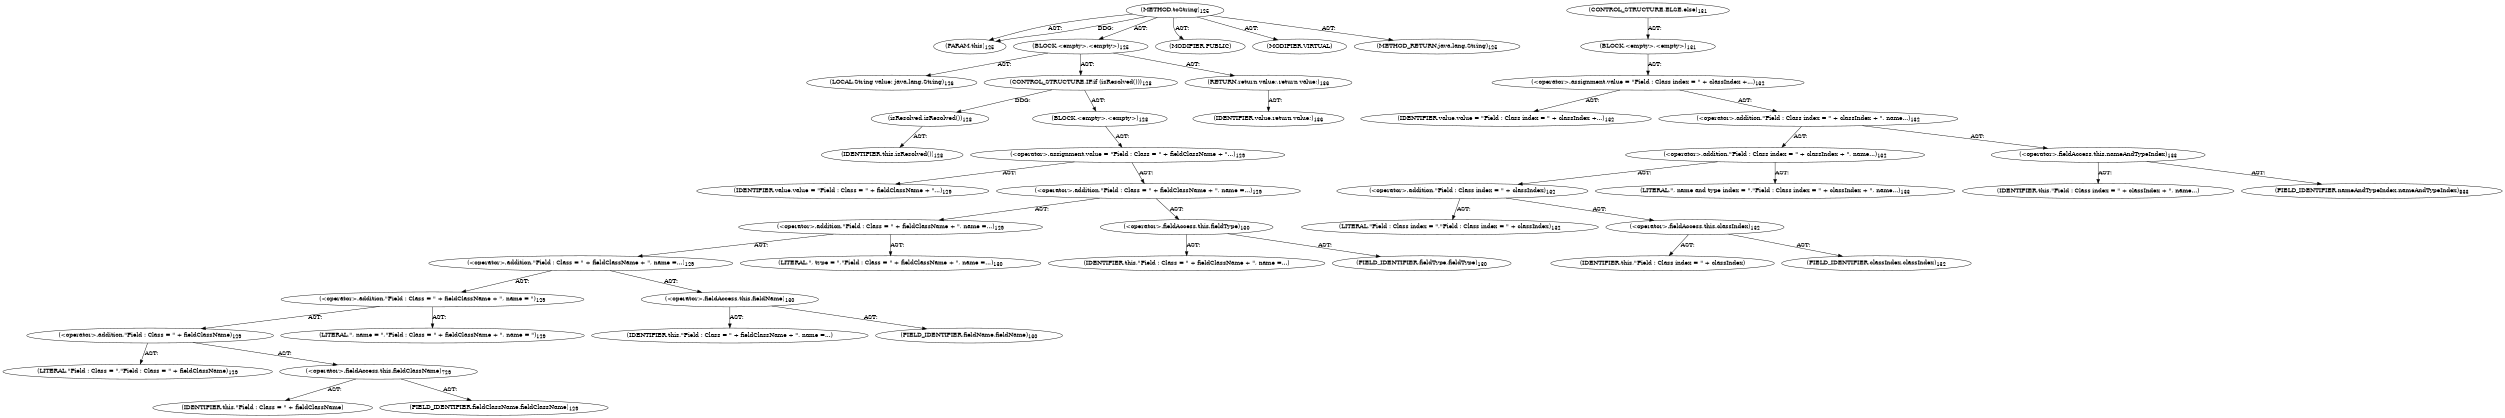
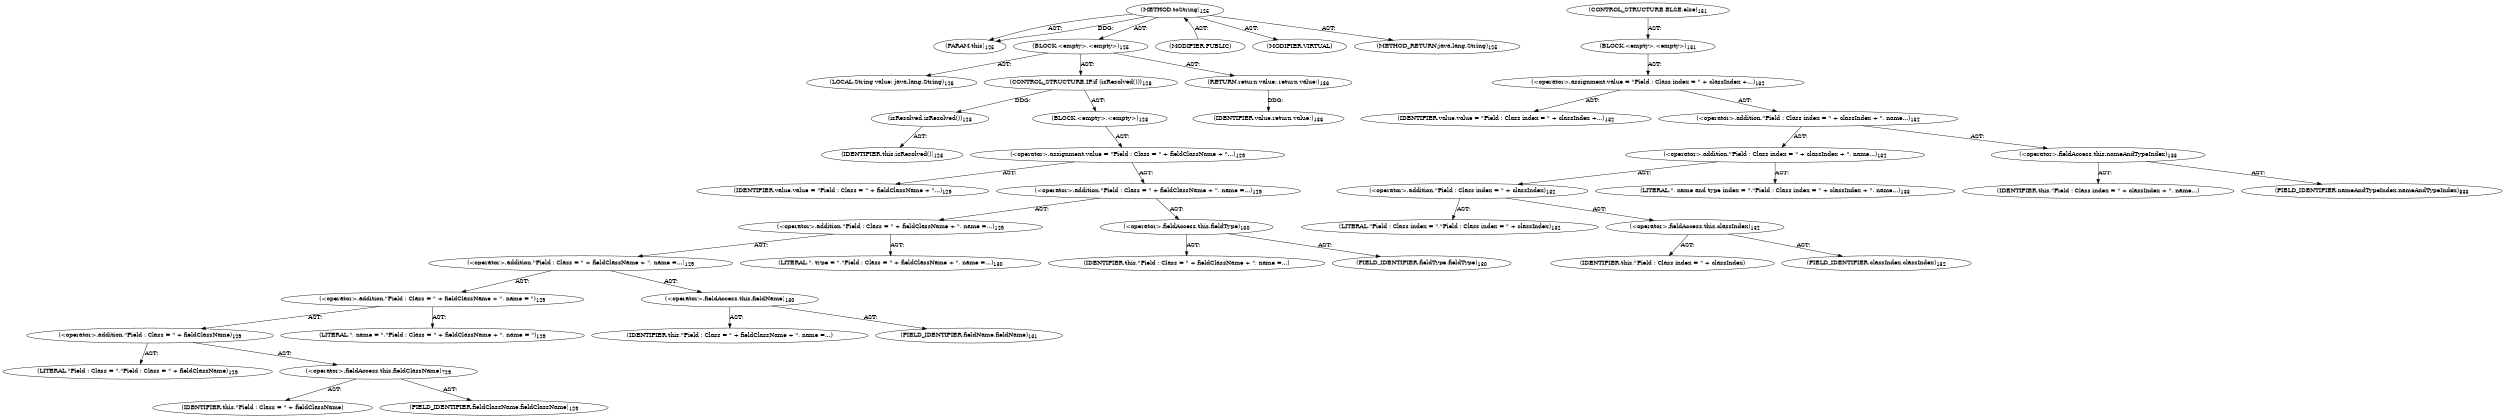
edge "(METHOD,toString)" -> "(MODIFIER,PUBLIC)": reversed
edge "(RETURN,return value;,return value;)" -> "(IDENTIFIER,value,return value;)": label "AST: " -> "DDG: "
node "(FIELD_IDENTIFIER,fieldName,fieldName)": text "130" -> "131"
